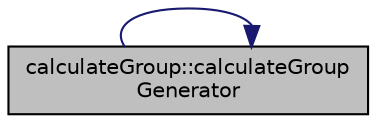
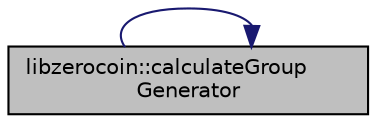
node "calculateGroup::calculateGroup Generator": label "calculateGroup::calculateGroup Generator" -> "libzerocoin::calculateGroup Generator"
